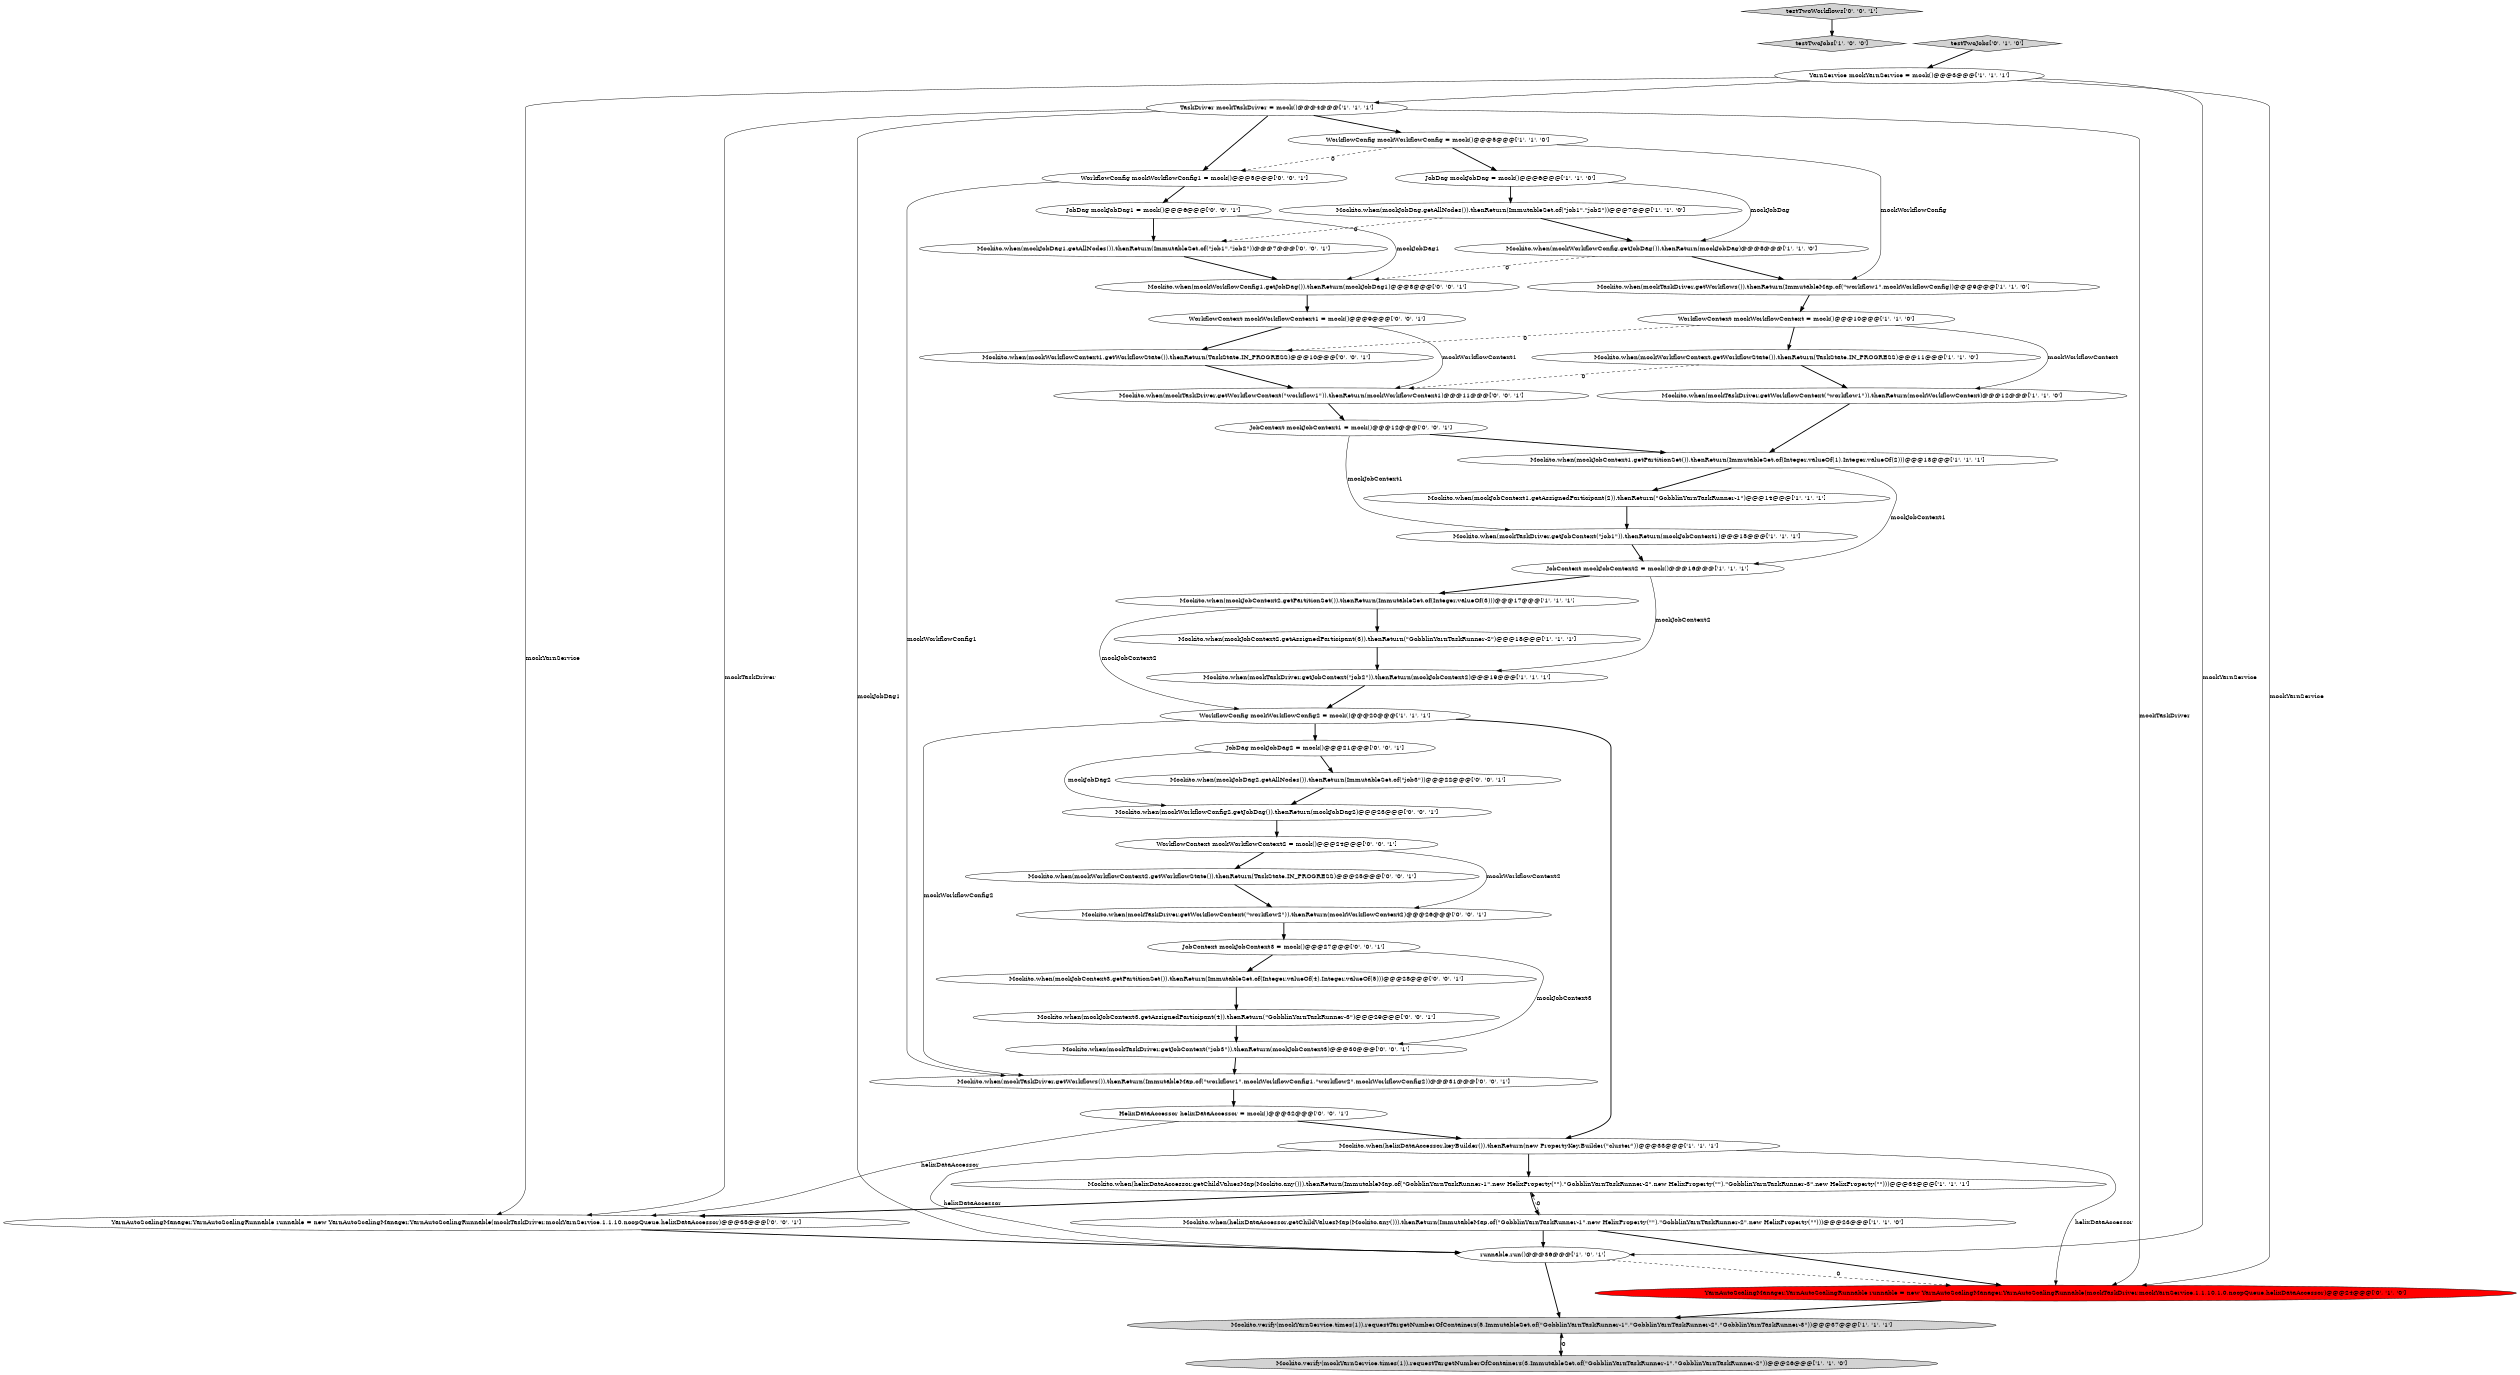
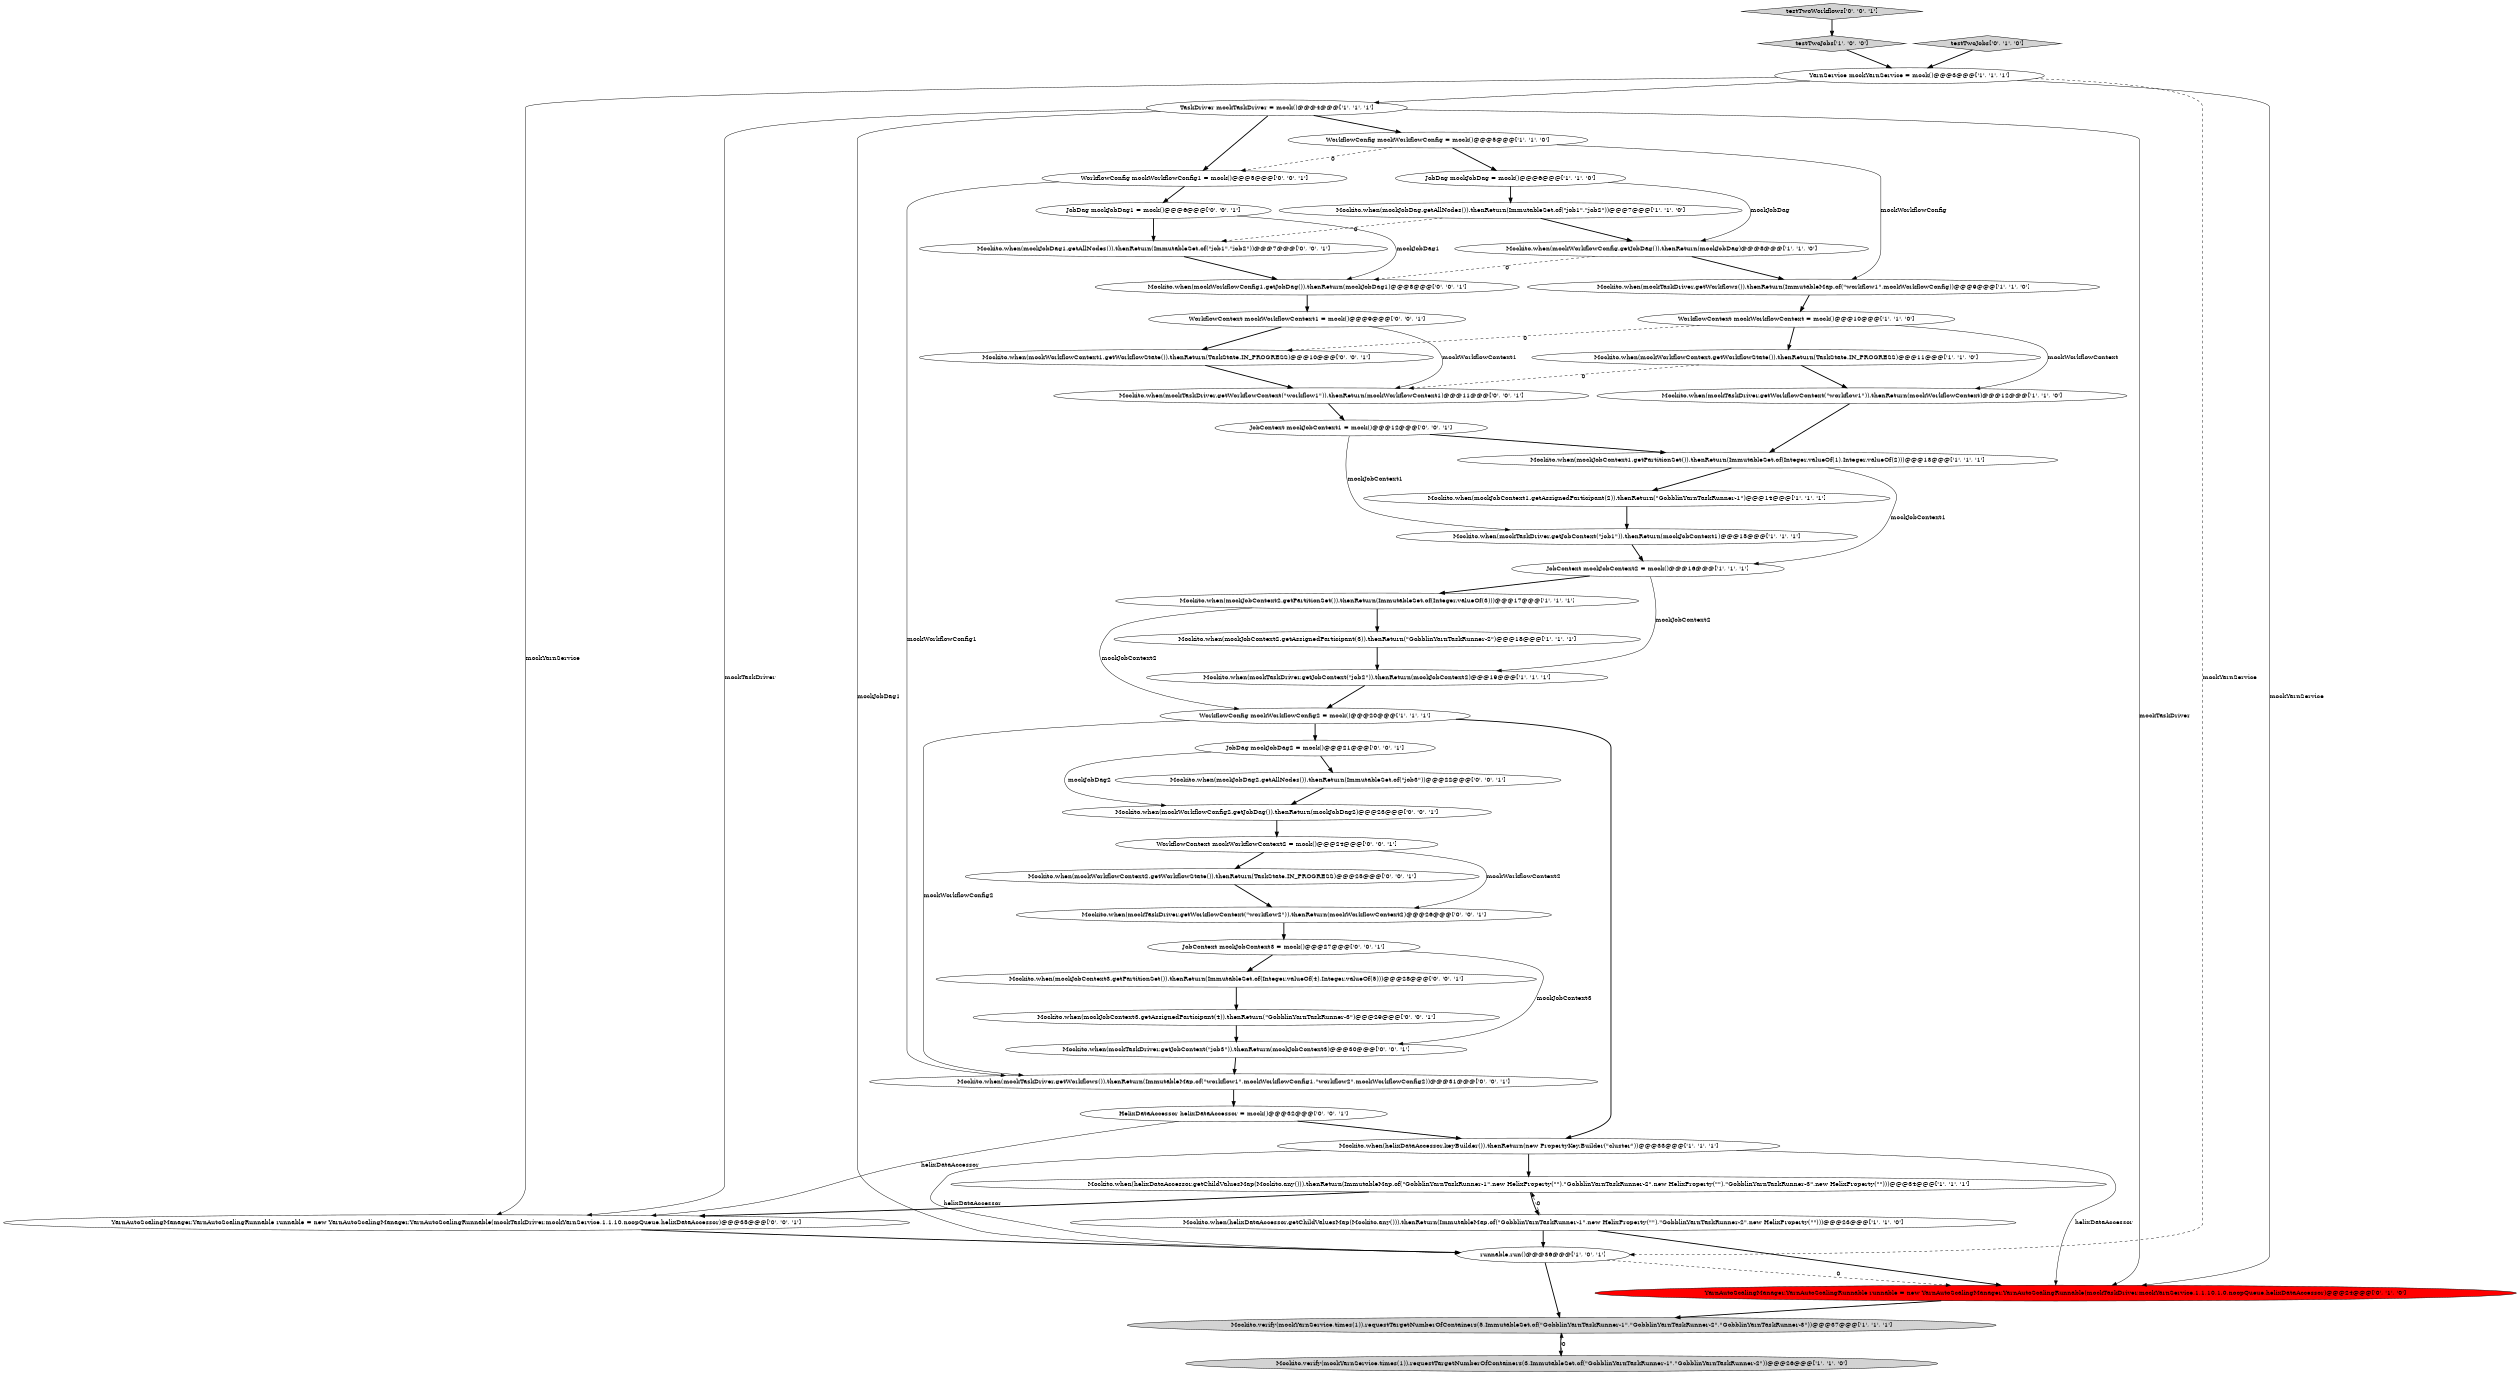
edge "testTwoJobs['1', '0', '0']" -> "YarnService mockYarnService = mock()@@@3@@@['1', '1', '1']": added
edge "YarnService mockYarnService = mock()@@@3@@@['1', '1', '1']" -> "runnable.run()@@@36@@@['1', '0', '1']": style solid -> dashed
